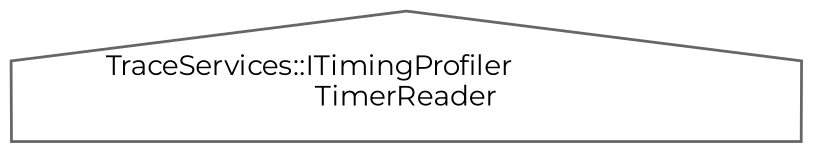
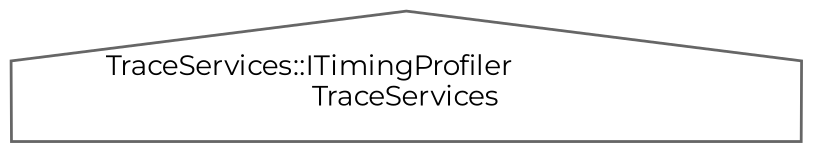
node "TraceServices::ITimingProfiler TimerReader": label "TraceServices::ITimingProfiler TimerReader" -> "TraceServices::ITimingProfiler TraceServices"
